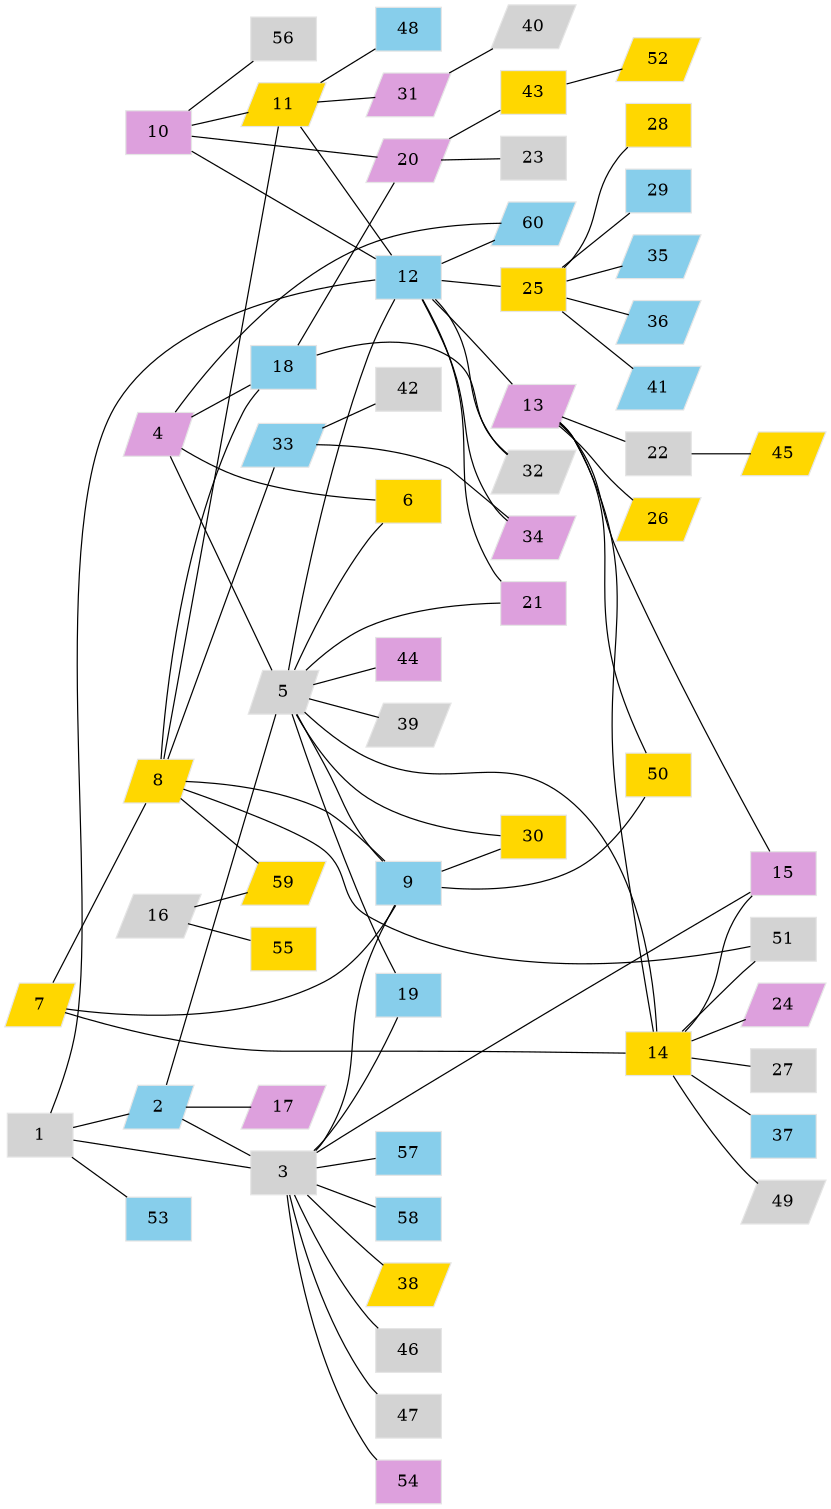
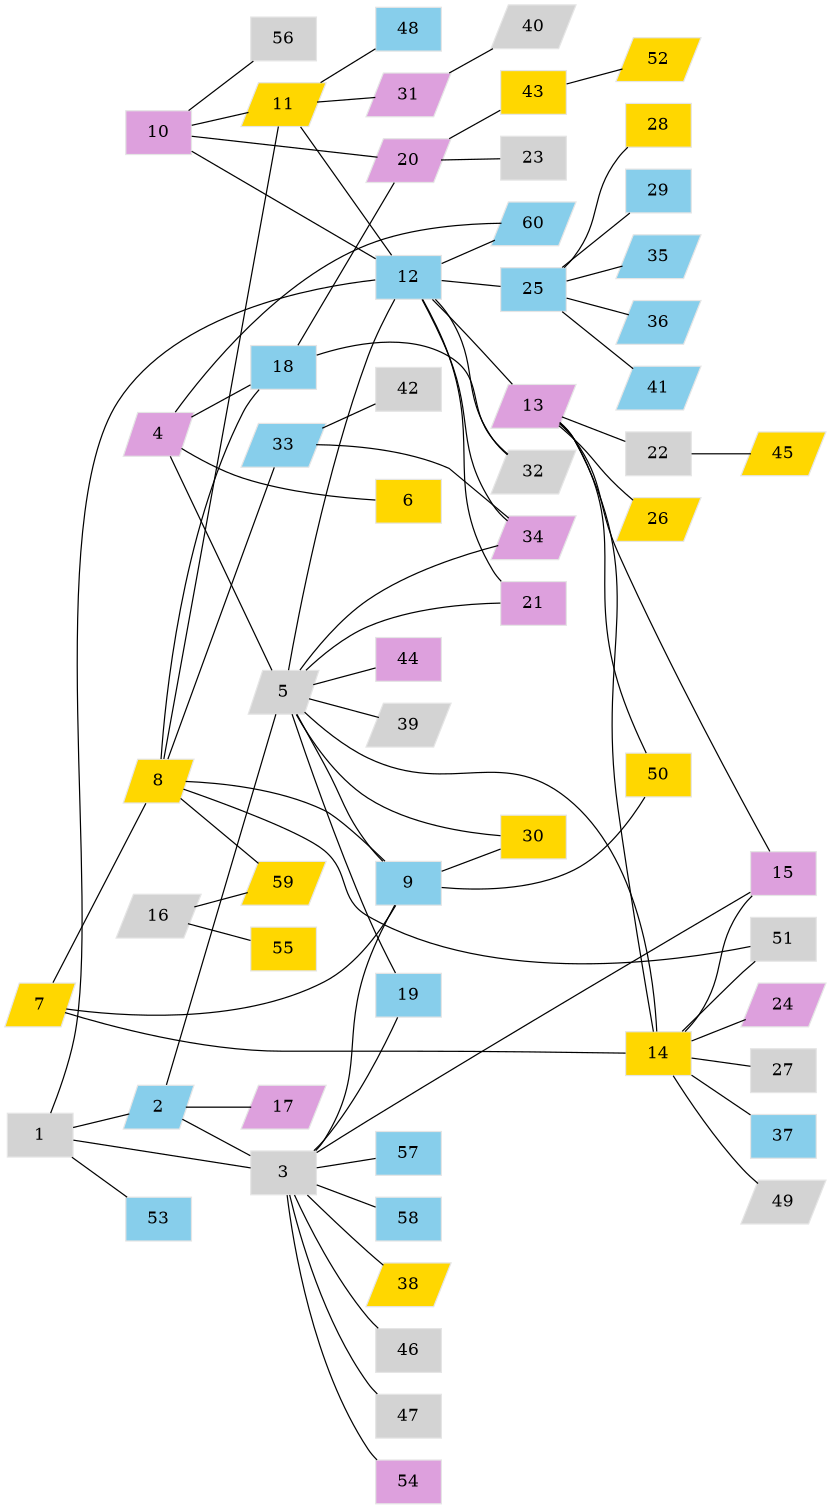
node "25": fillcolor gold -> skyblue
edge "6" -- "5": now "34" -- "5"
